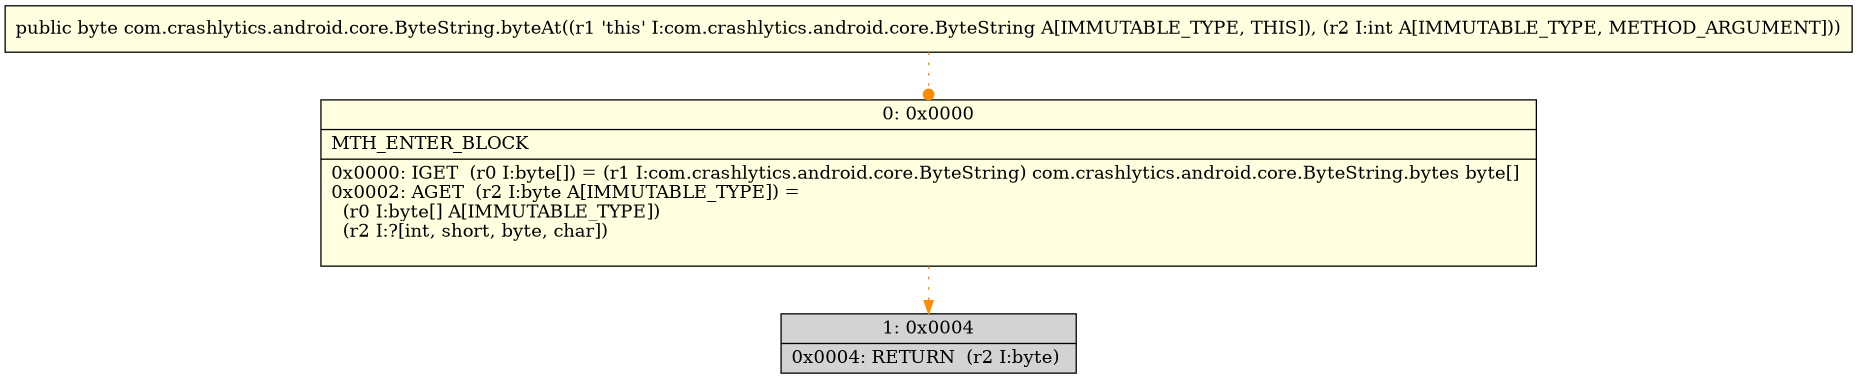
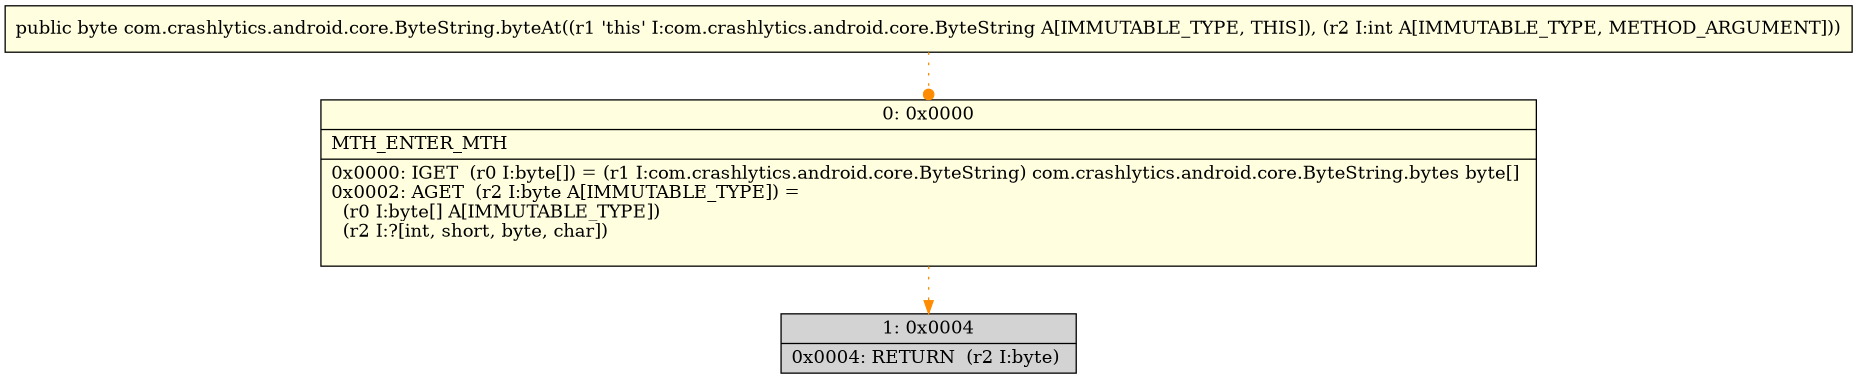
node "0: 0x0000": text "MTH_ENTER_BLOCK" -> "MTH_ENTER_MTH"
